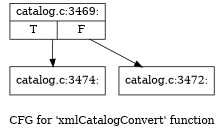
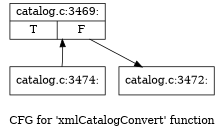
edge "catalog.c:3469:" -> "catalog.c:3474:": reversed
